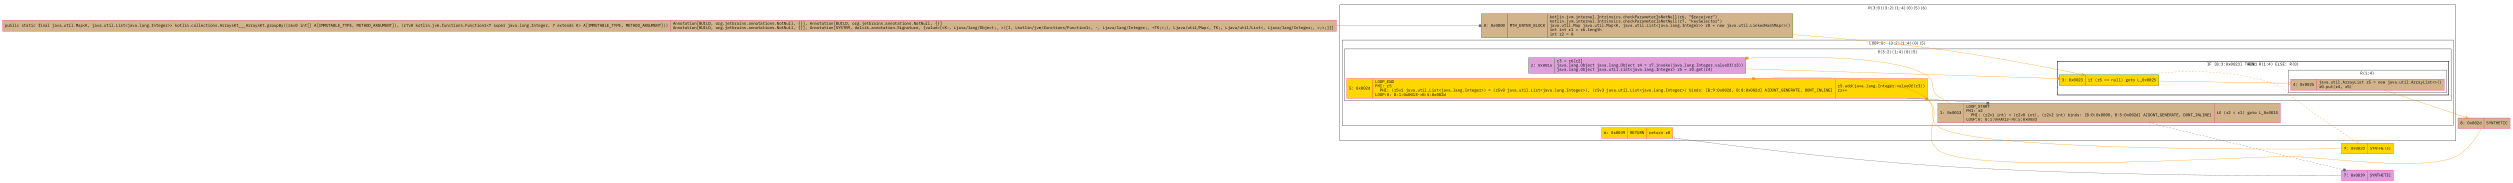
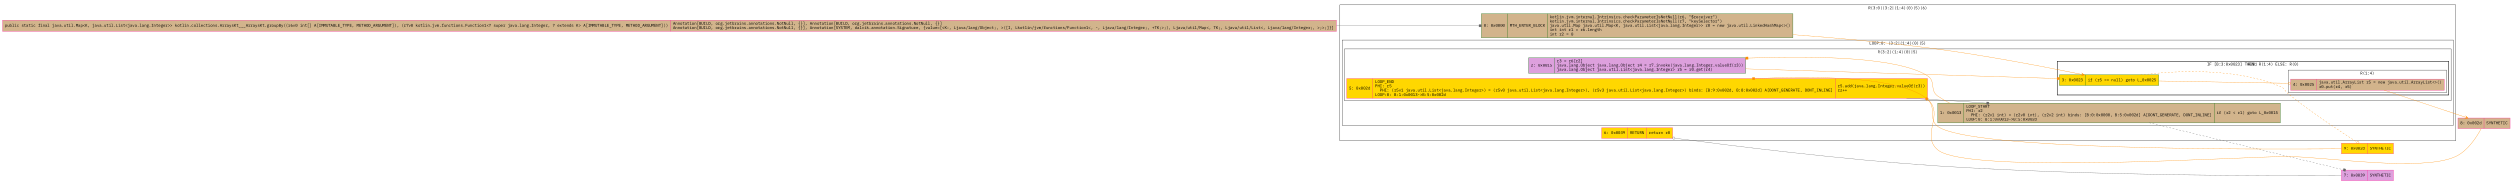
node "1: 0x0013": color deeppink -> darkgreen
